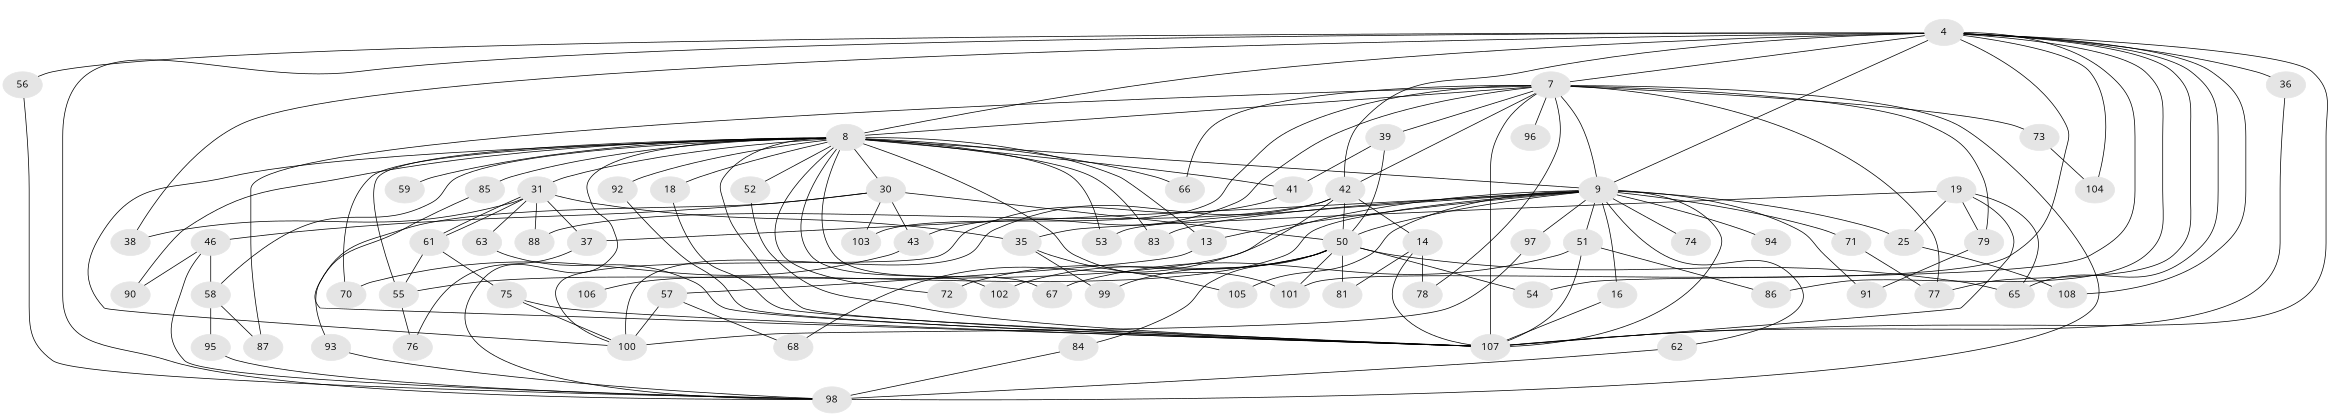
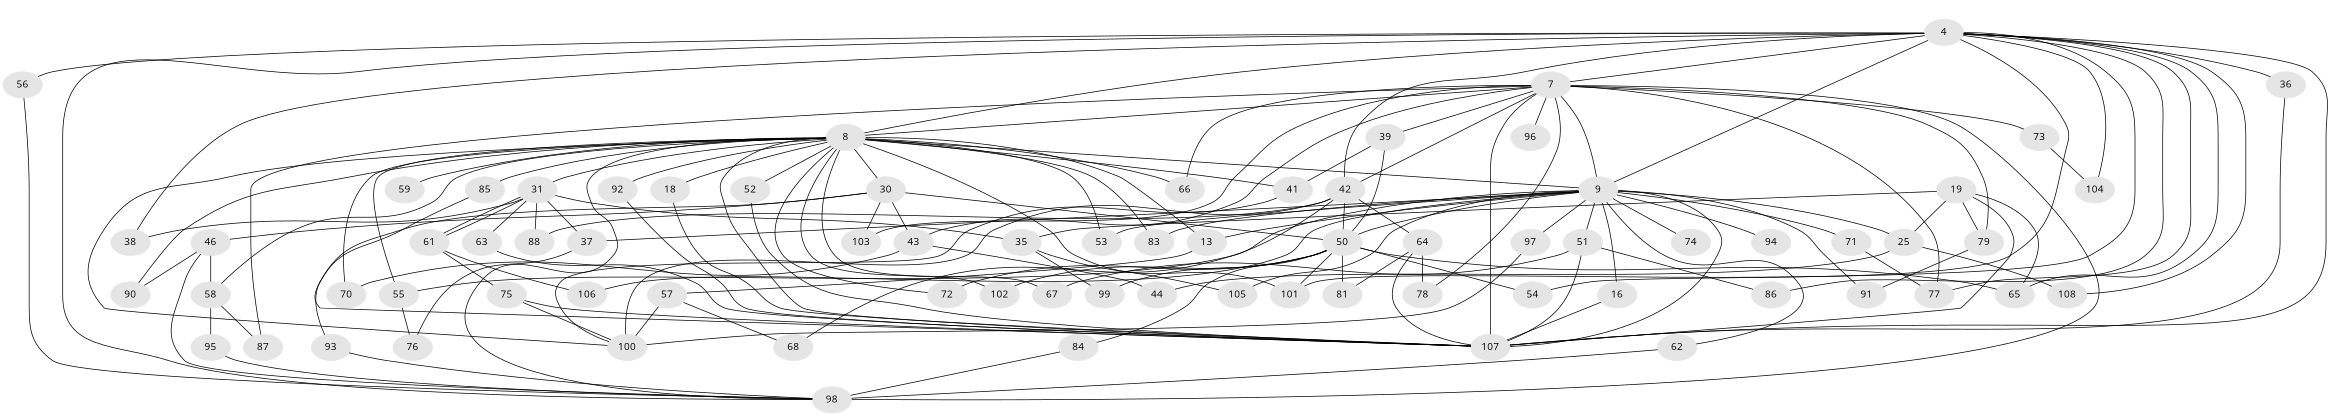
node "14": label "14" -> "64"
edge "61" -- "55": now "61" -- "106"
node "44": added
